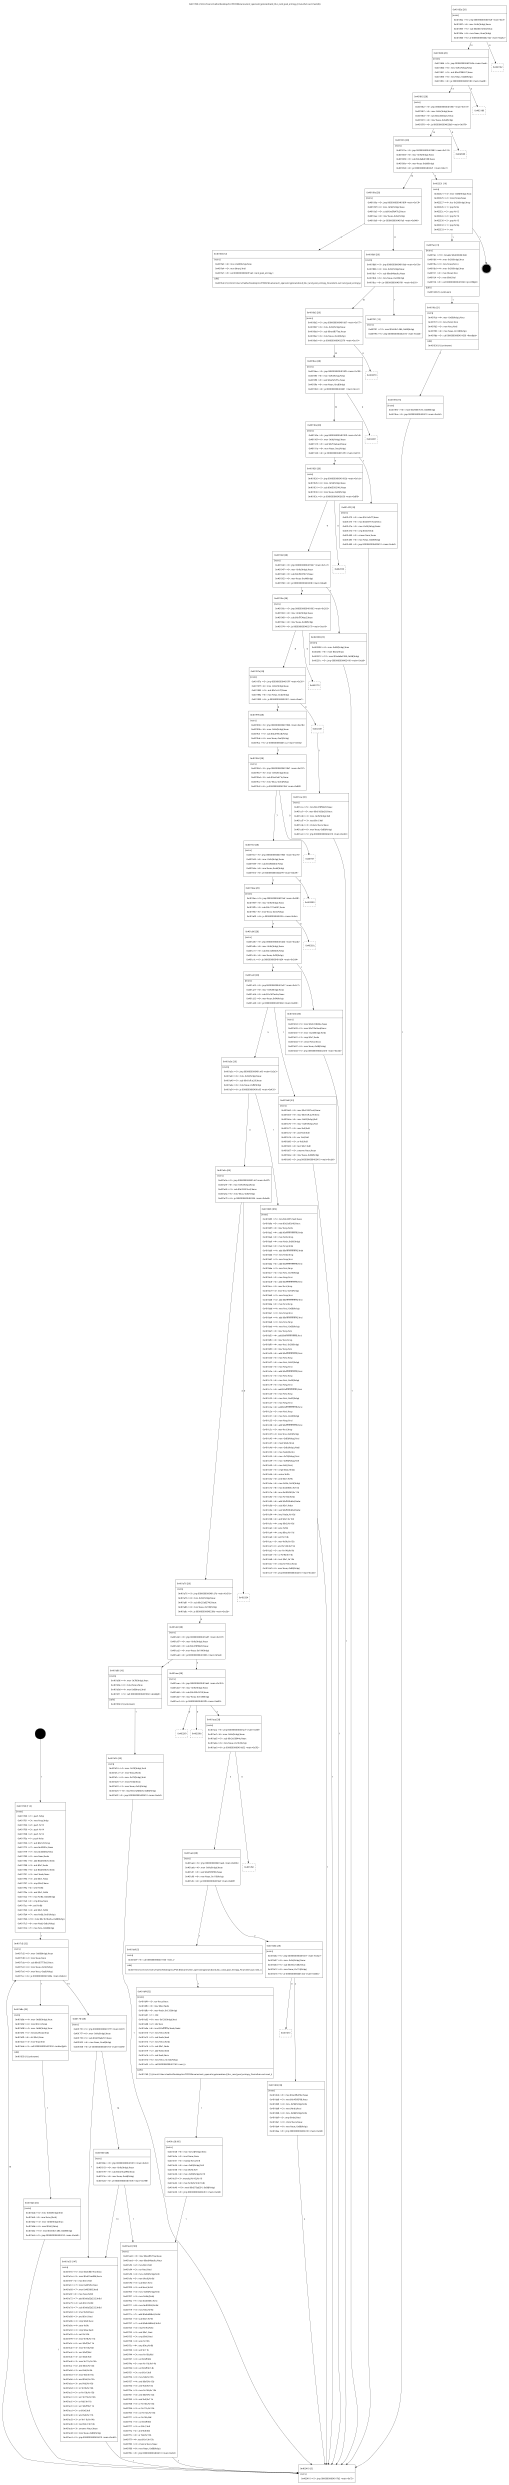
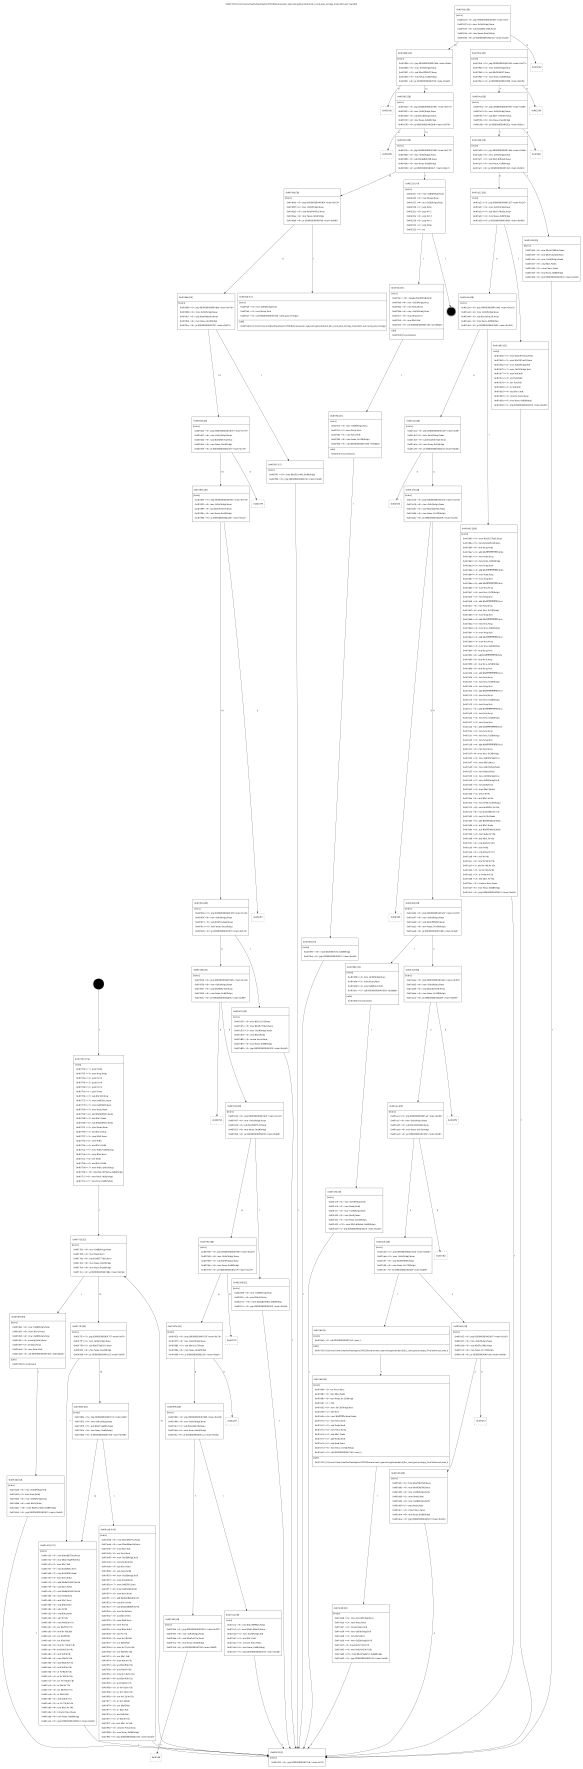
edge "0x402201" -> "0x401cca [30]": now "0x401996 [28]" -> "0x401cca [30]"
edge "0x4019b2 [28]" -> "0x4019ce [28]": removed, label "7"
edge "0x401f91 [15]" -> "0x402410 [5]": added, label "1"
edge "0x401aae [28]" -> "0x40239b": now "0x401a76 [28]" -> "0x40239b"
edge "0x401e28 [45]" -> "0x401ee8 [169]": now "0x401e28 [45]" -> "0x402410 [5]"
